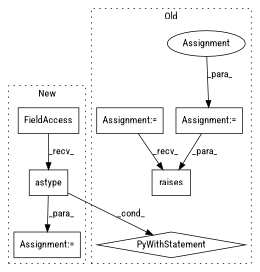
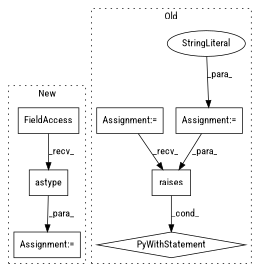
node "Assignment": label "Assignment" -> "StringLiteral"
edge "astype" -> "PyWithStatement": now "raises" -> "PyWithStatement"
